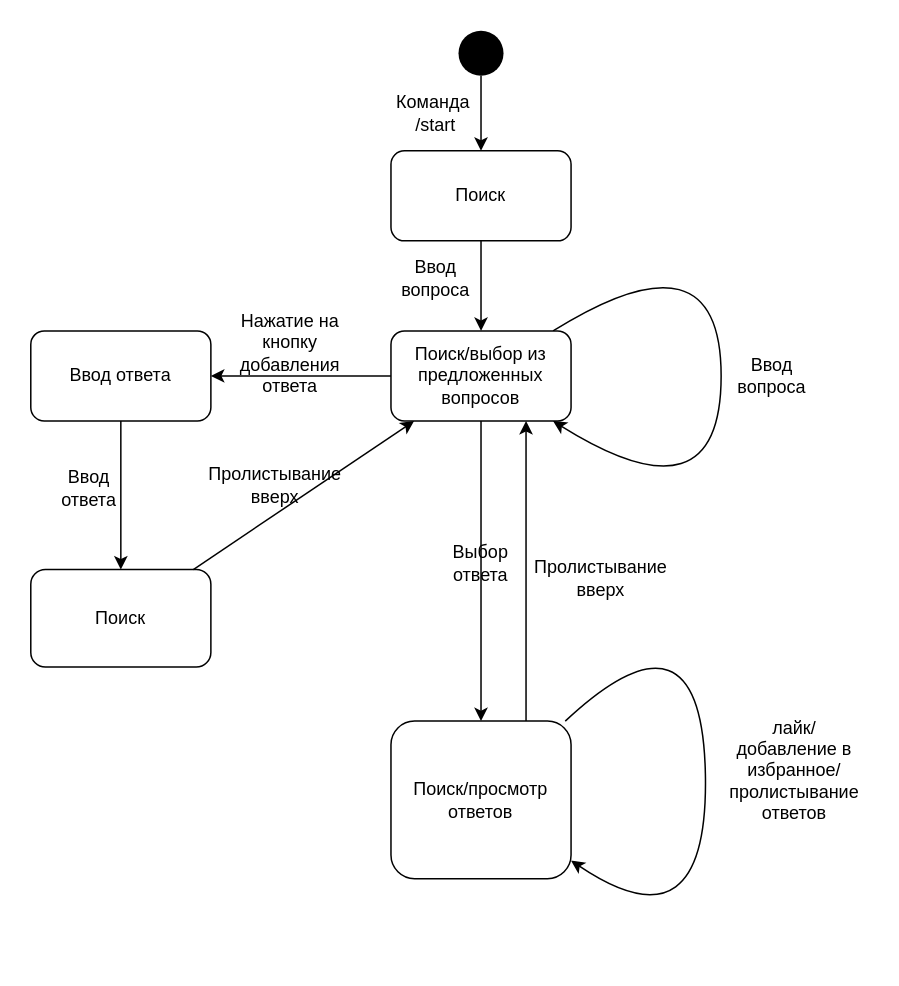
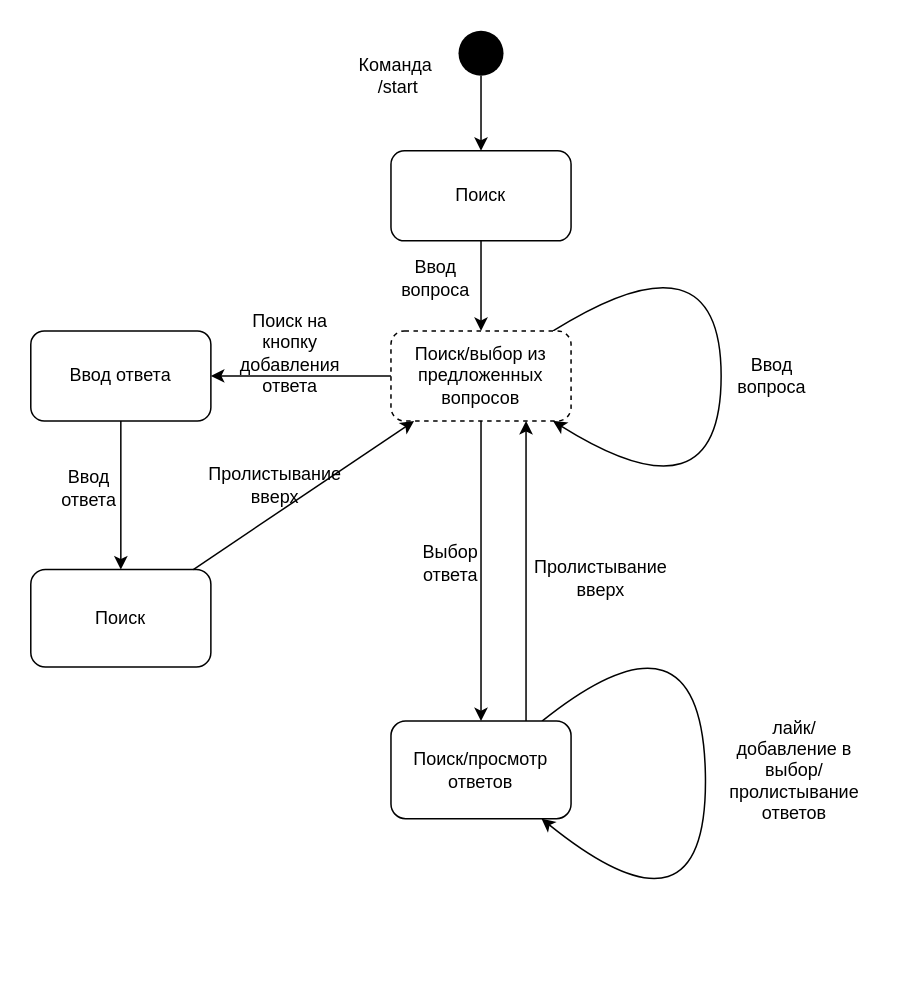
node "Команда /start": moved (436, 113) -> (398, 76)
node "Нажатие на кнопку добавления ответа": label "Нажатие на кнопку добавления ответа" -> "Поиск на кнопку добавления ответа"
node "Поиск/выбор из предложенных вопросов": style solid -> dashed
node "Выбор ответа": moved (481, 563) -> (451, 563)
node "лайк/добавление в избранное/пролистывание ответов": label "лайк/добавление в избранное/пролистывание ответов" -> "лайк/добавление в выбор/пролистывание ответов"
node "Поиск/просмотр ответов": size 180x158 -> 180x98
